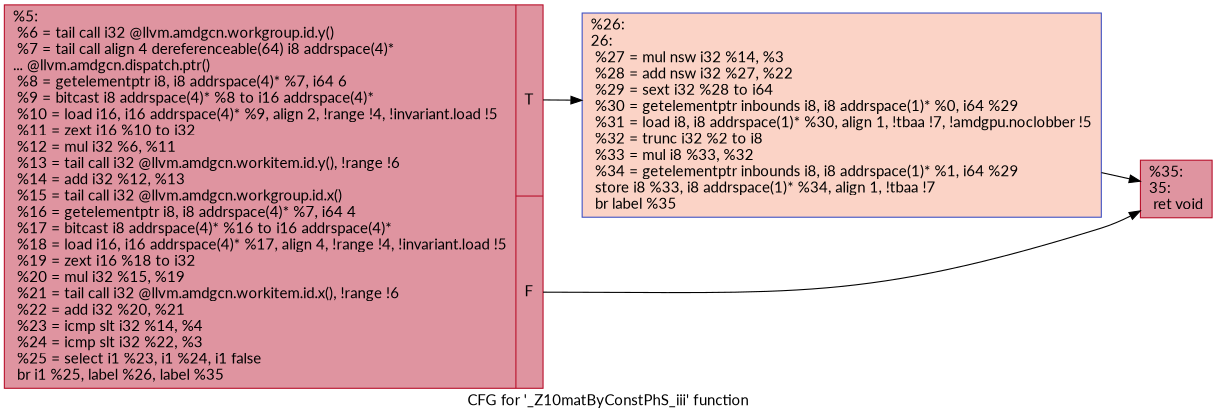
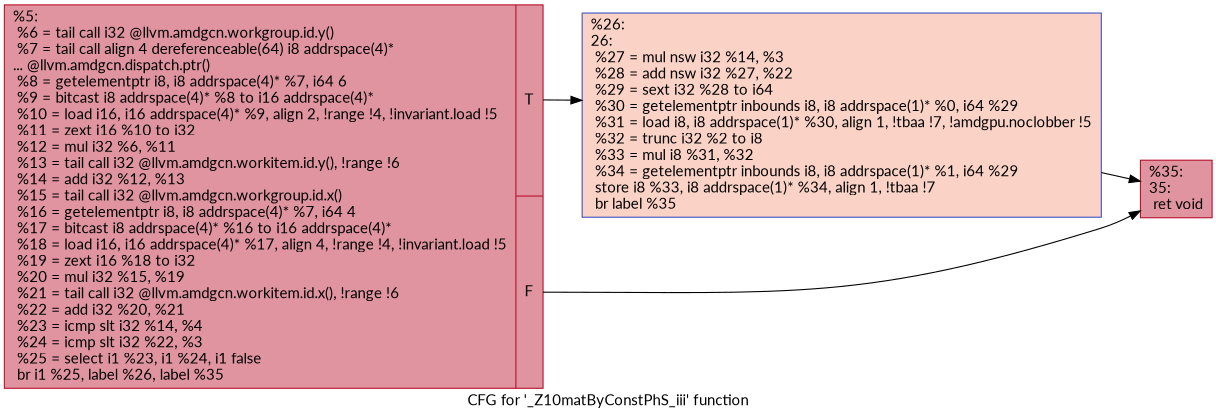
node "%26:": text "%33 = mul i8 %33, %32" -> "%33 = mul i8 %31, %32"
